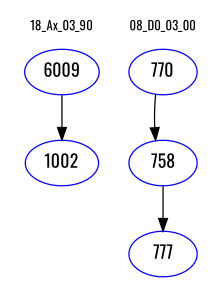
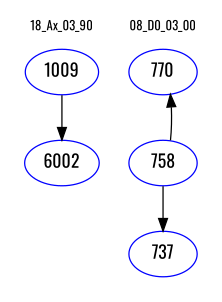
node "6009": label "6009" -> "1009"
edge "770" -> "758": reversed
node "1002": label "1002" -> "6002"
node "777": label "777" -> "737"
